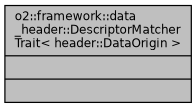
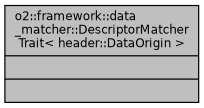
node "o2::framework::data": text "_header::DescriptorMatcher" -> "_matcher::DescriptorMatcher"
